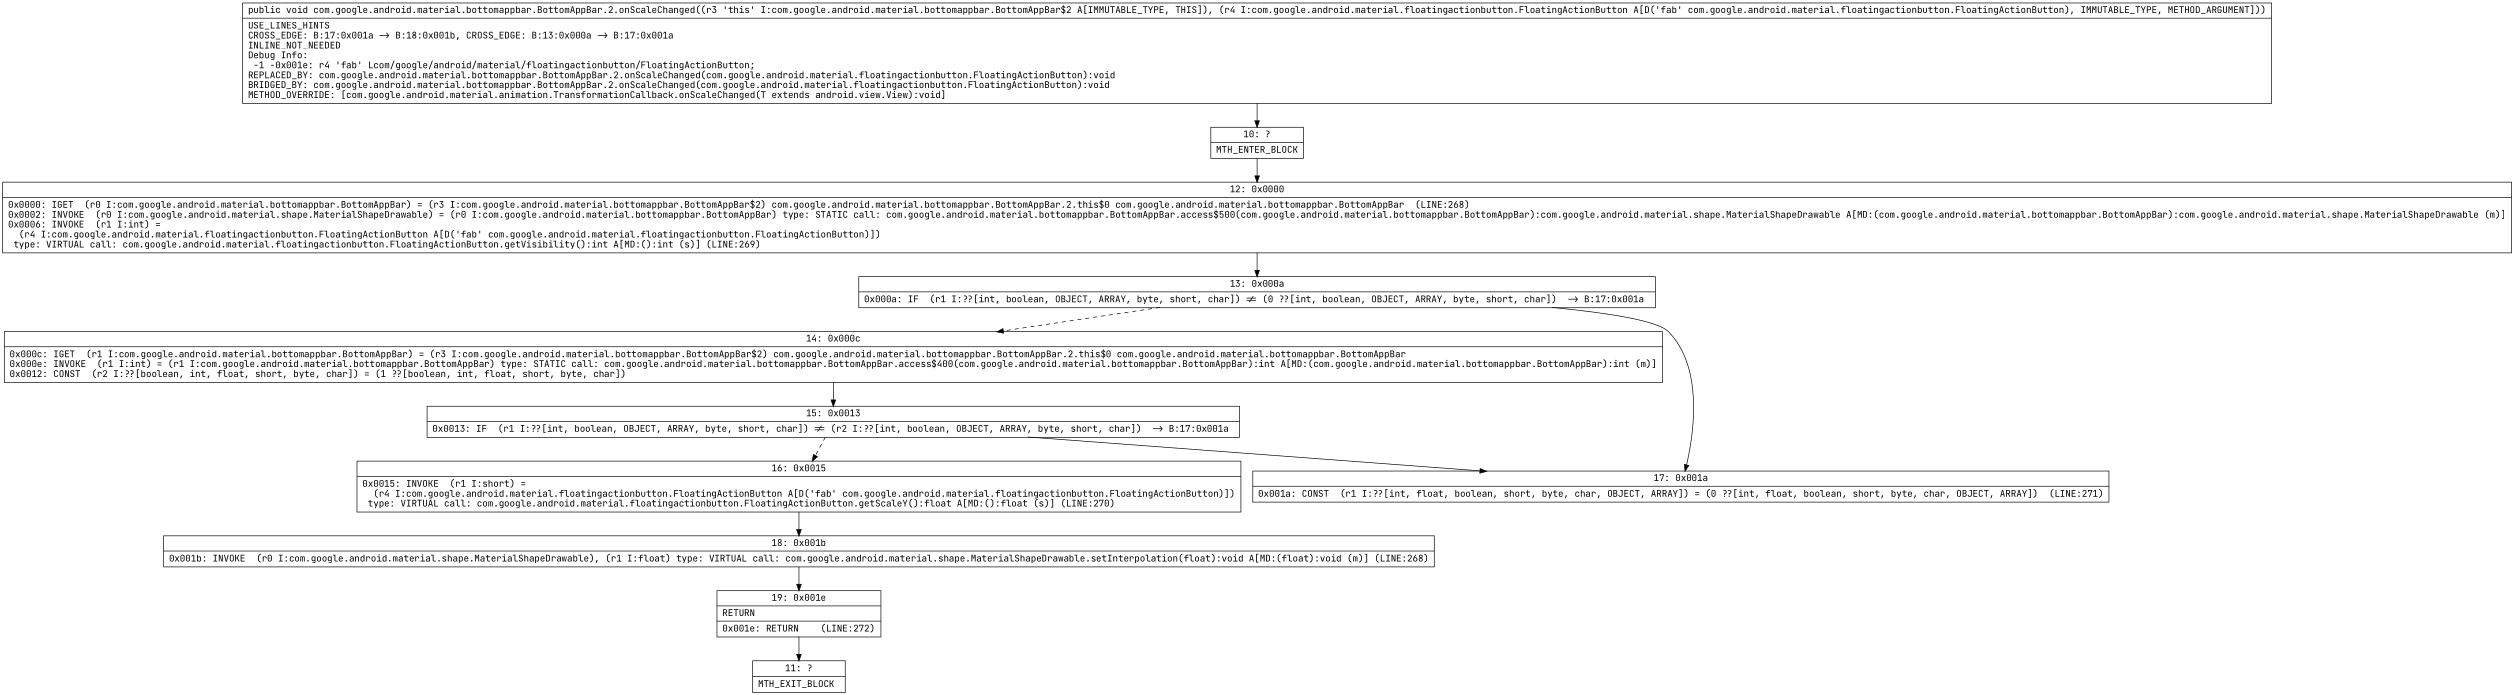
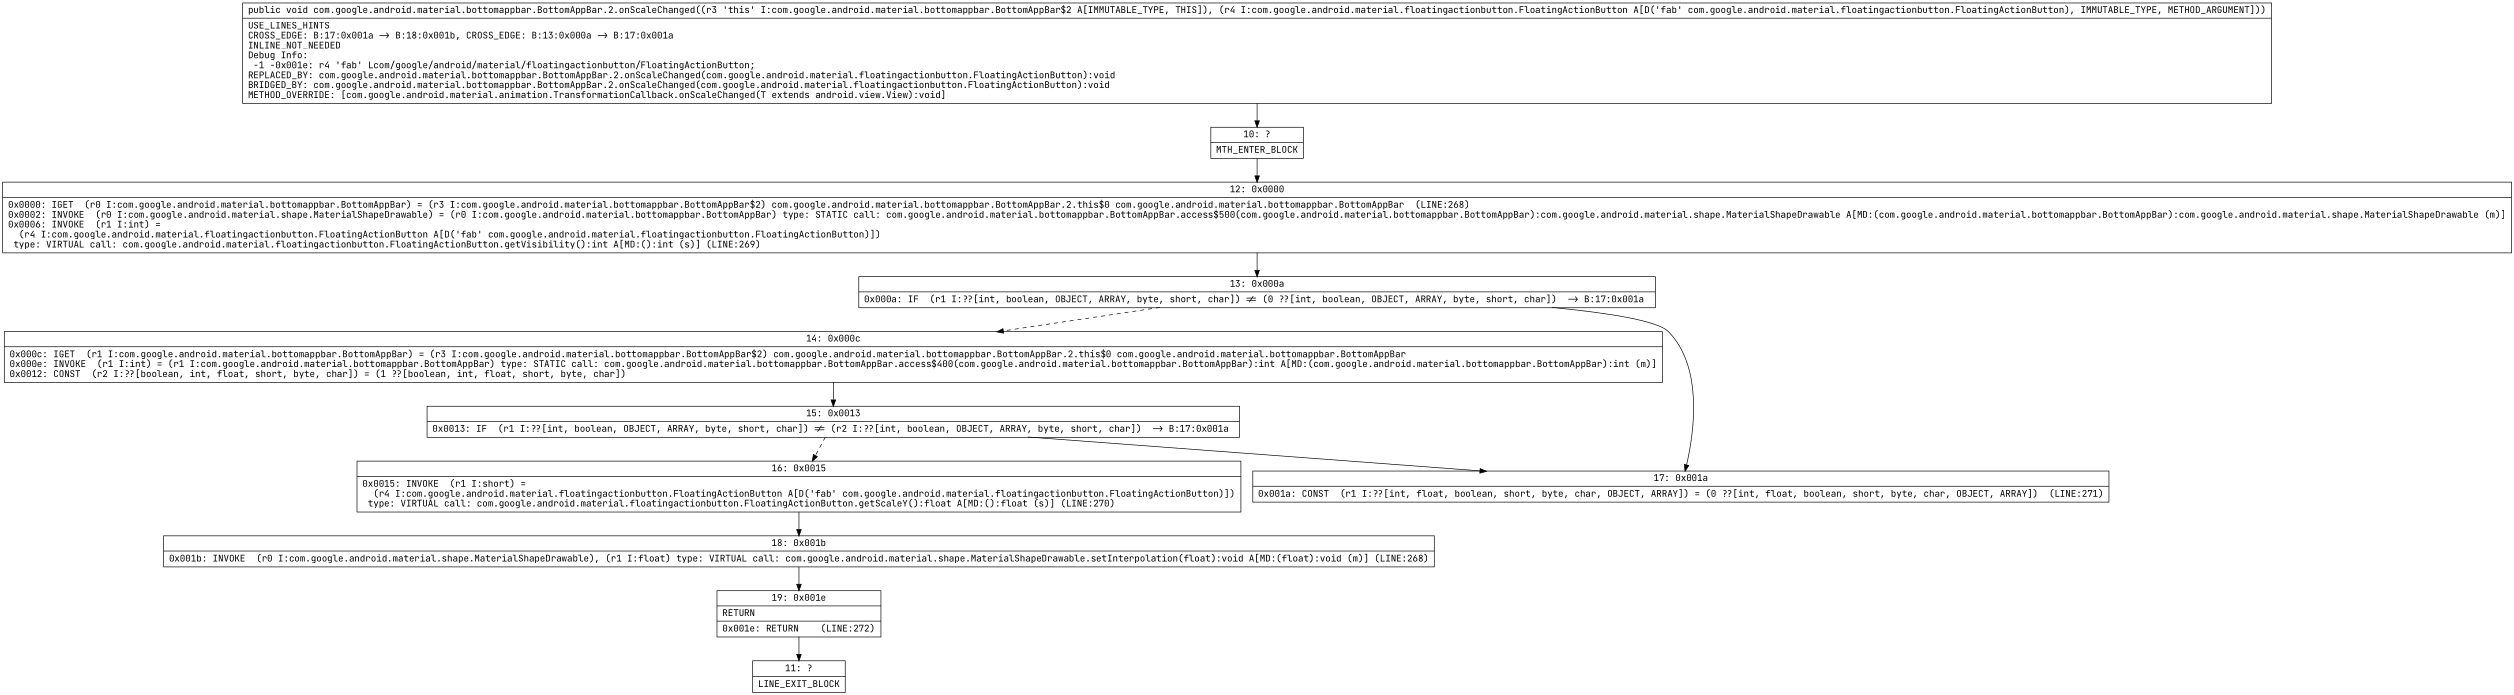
node "11: ?": text "MTH_EXIT_BLOCK" -> "LINE_EXIT_BLOCK"
